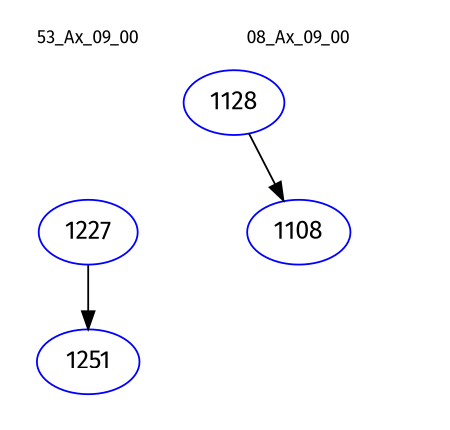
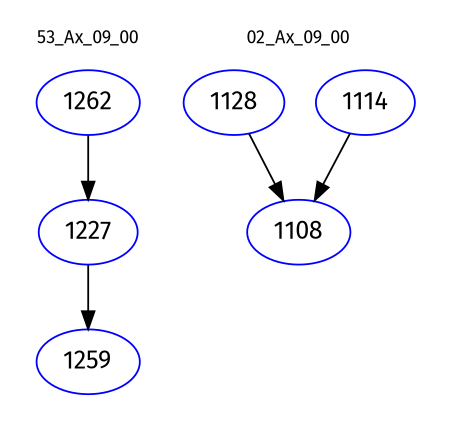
cluster "08_Ax_09_00": label "08_Ax_09_00" -> "02_Ax_09_00"
node "1262": added
node "1114": added
node "1251": label "1251" -> "1259"
